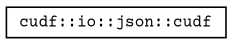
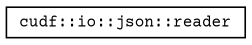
node "cudf::io::json::cudf": label "cudf::io::json::cudf" -> "cudf::io::json::reader"
